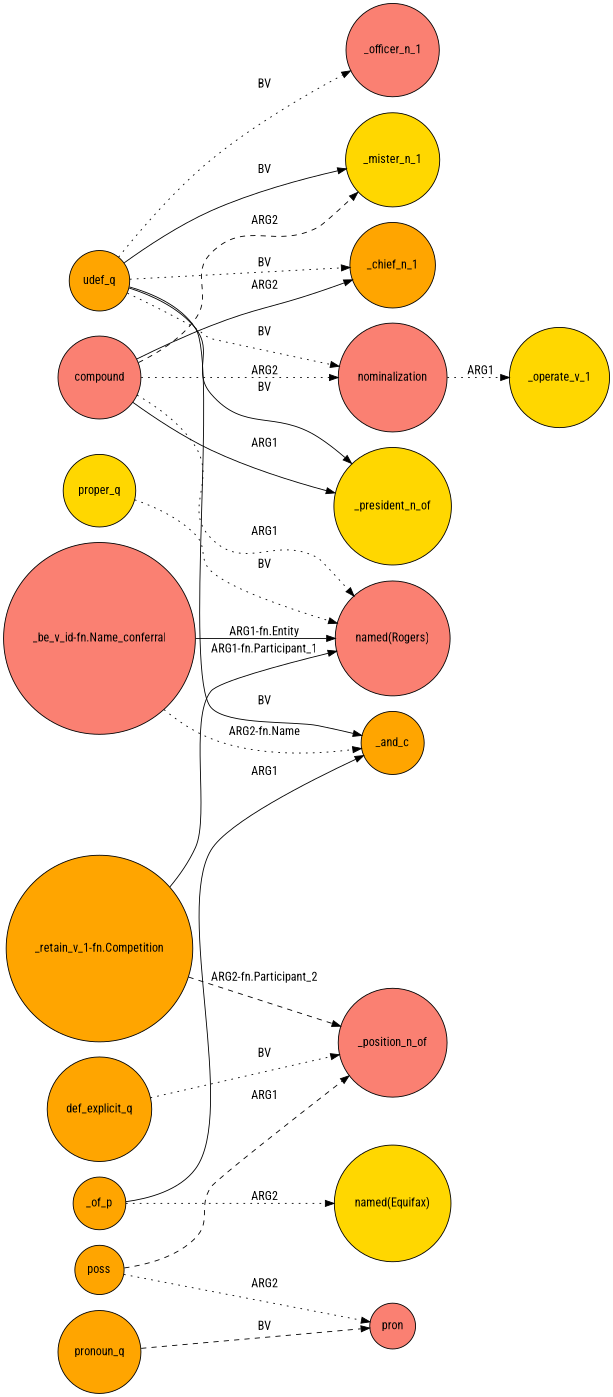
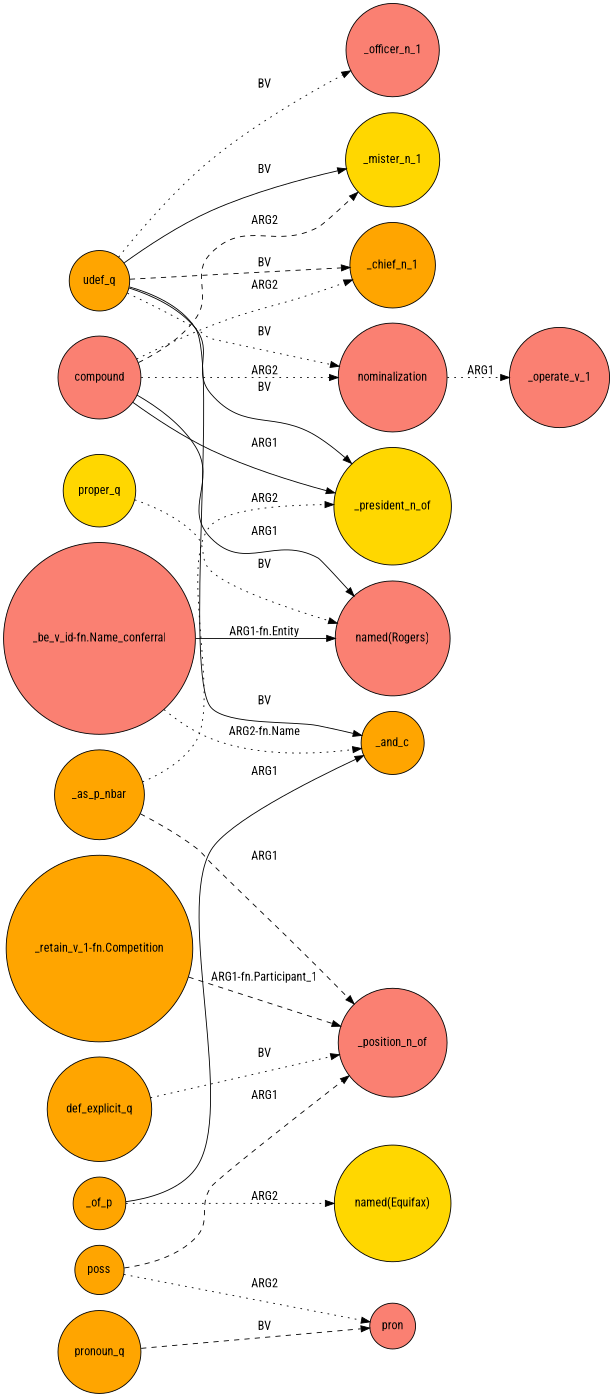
edge "udef_q" -> "_chief_n_1": style dotted -> dashed
edge "compound" -> "_chief_n_1": style solid -> dotted
node "_operate_v_1": fillcolor gold -> salmon
edge "compound" -> "named(Rogers)": style dotted -> solid
edge "_retain_v_1-fn.Competition" -> "named(Rogers)": removed, label "ARG1-fn.Participant_1"
node "_as_p_nbar": added
edge "_retain_v_1-fn.Competition" -> "_position_n_of": label "ARG2-fn.Participant_2" -> "ARG1-fn.Participant_1"
